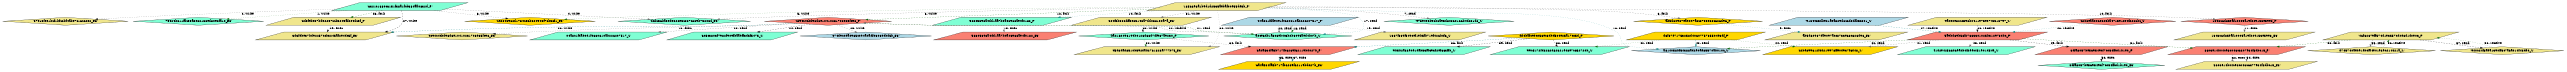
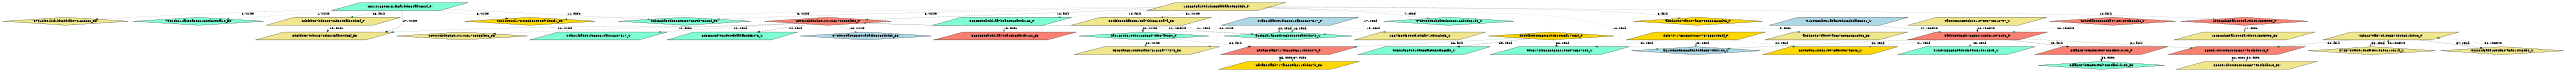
edge "'6321c1680c6151f38a1fcb384aa0832d_P'" -> "'dcdc56ba3ed9326e5c887c689b75203d_F3'": label "4: write" -> "11: exec"
